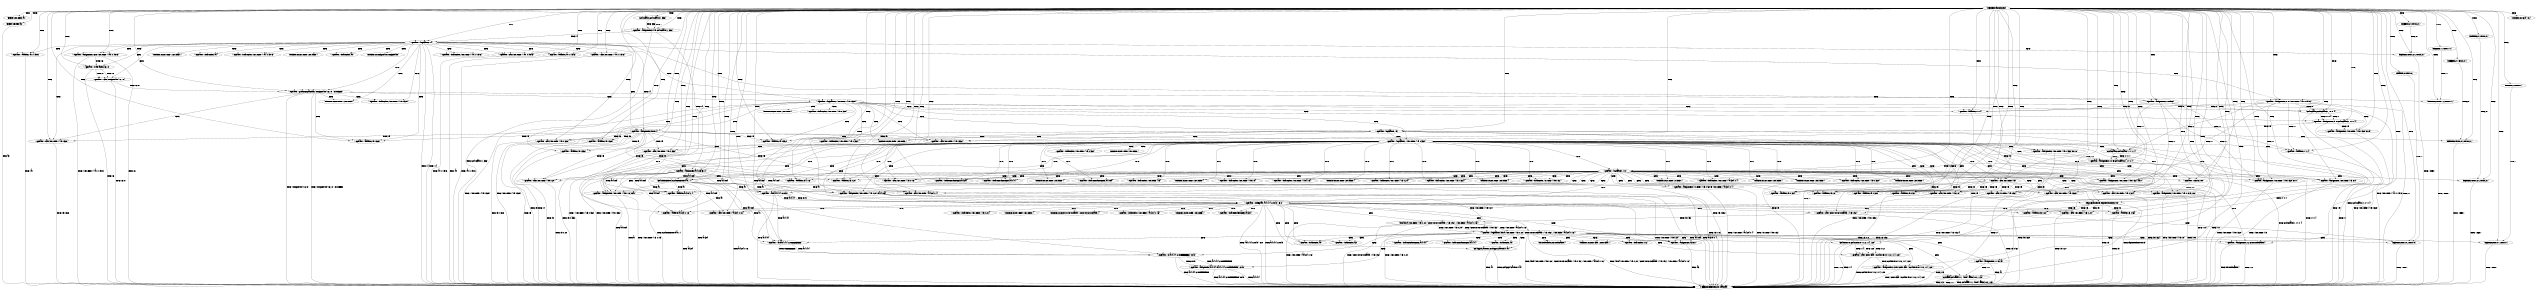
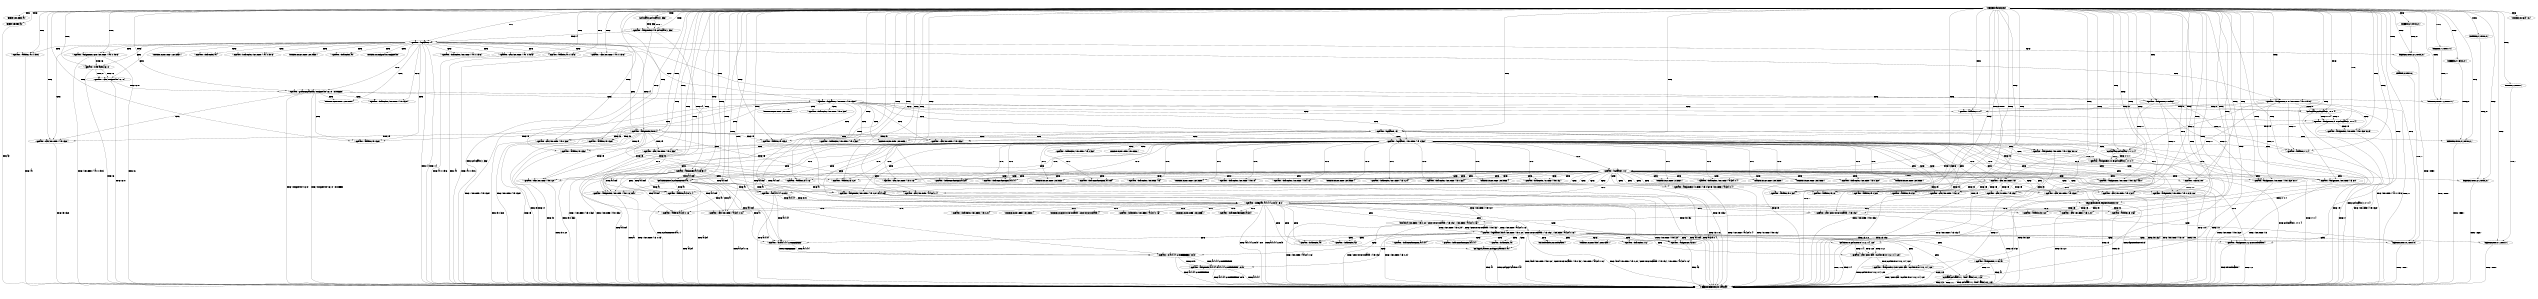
edge "(METHOD,tftp_connect)" -> "(<operator>.addition,v5 + 320)": label "DDG: " -> "DWORD: "
edge "(<operator>.logicalNot,!v10)" -> "(<operator>.cast,(_DWORD *)v5)": label "CDG: " -> "WORD: "
edge "(Curl_conncontrol,Curl_conncontrol(a1, 1))" -> "(<operator>.cast,(_DWORD *)(a1[20] + 16))": added, label "DDG: a1"
node "(UNKNOWN,const char *,const char *)": label "(UNKNOWN,const char *,const char *)" -> "(UNKNOWN,const bind *,const char *)"
